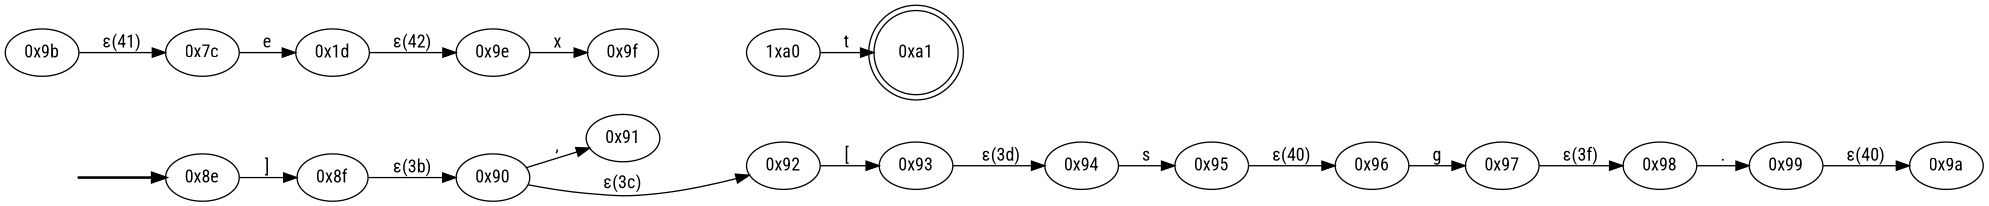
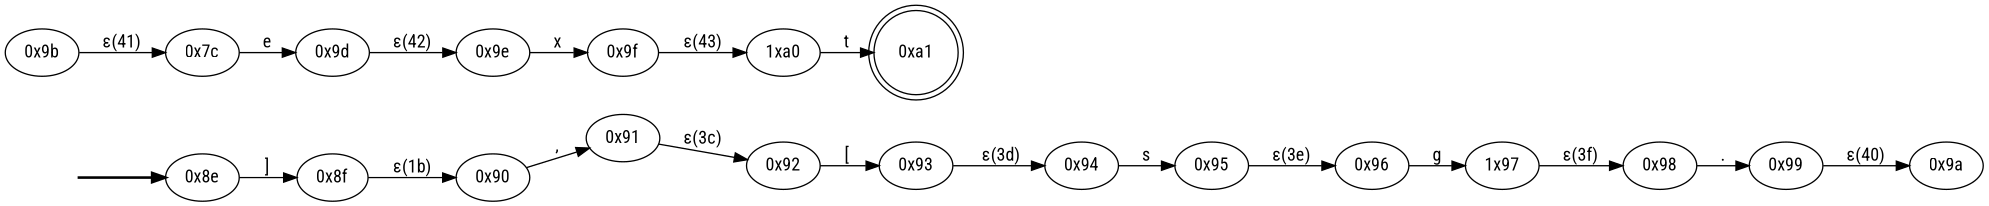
node "0x1d": label "0x1d" -> "0x9d"
edge "0x9f" -> "1xa0": added, label "ε(43)"
edge "0x95" -> "0x96": label "ε(40)" -> "ε(3e)"
node "0x97": label "0x97" -> "1x97"
edge "0x8f" -> "0x90": label "ε(3b)" -> "ε(1b)"
edge "0x90" -> "0x92": now "0x91" -> "0x92"
